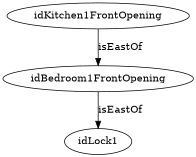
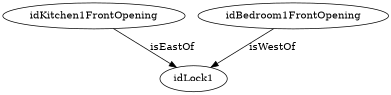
edge "idKitchen1FrontOpening" -> "idBedroom1FrontOpening": now "idKitchen1FrontOpening" -> "idLock1"
edge "idBedroom1FrontOpening" -> "idLock1": label "isEastOf" -> "isWestOf"
